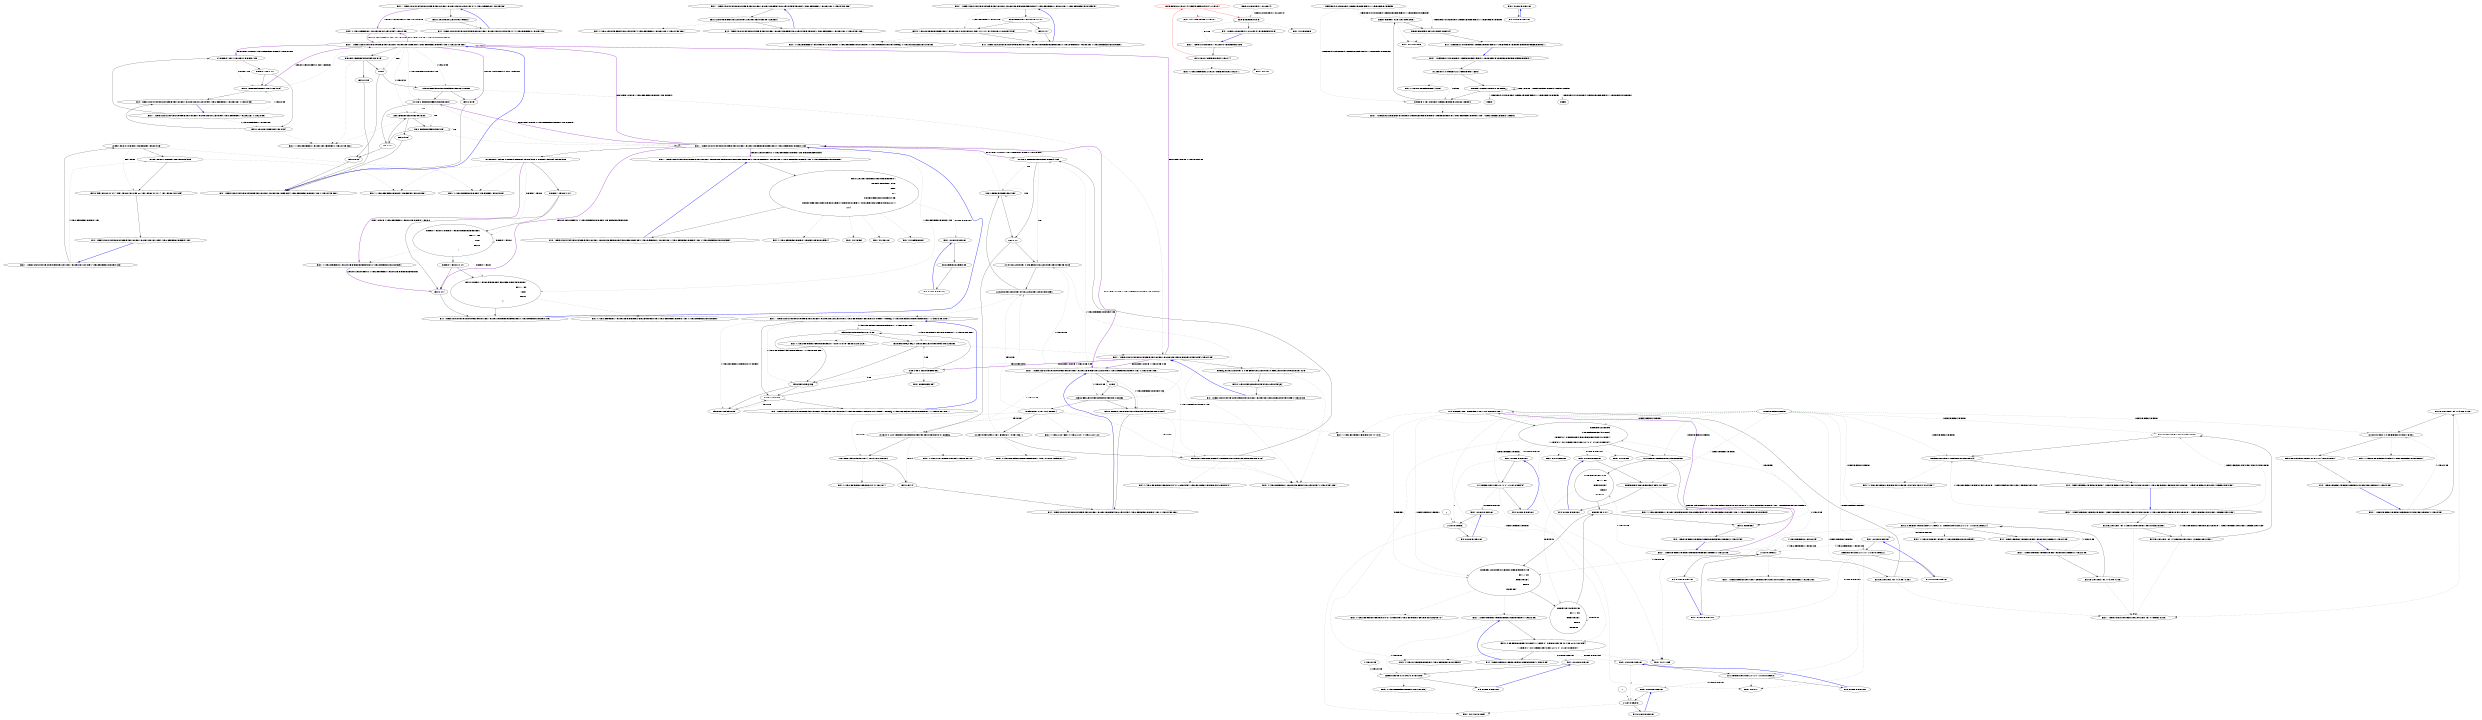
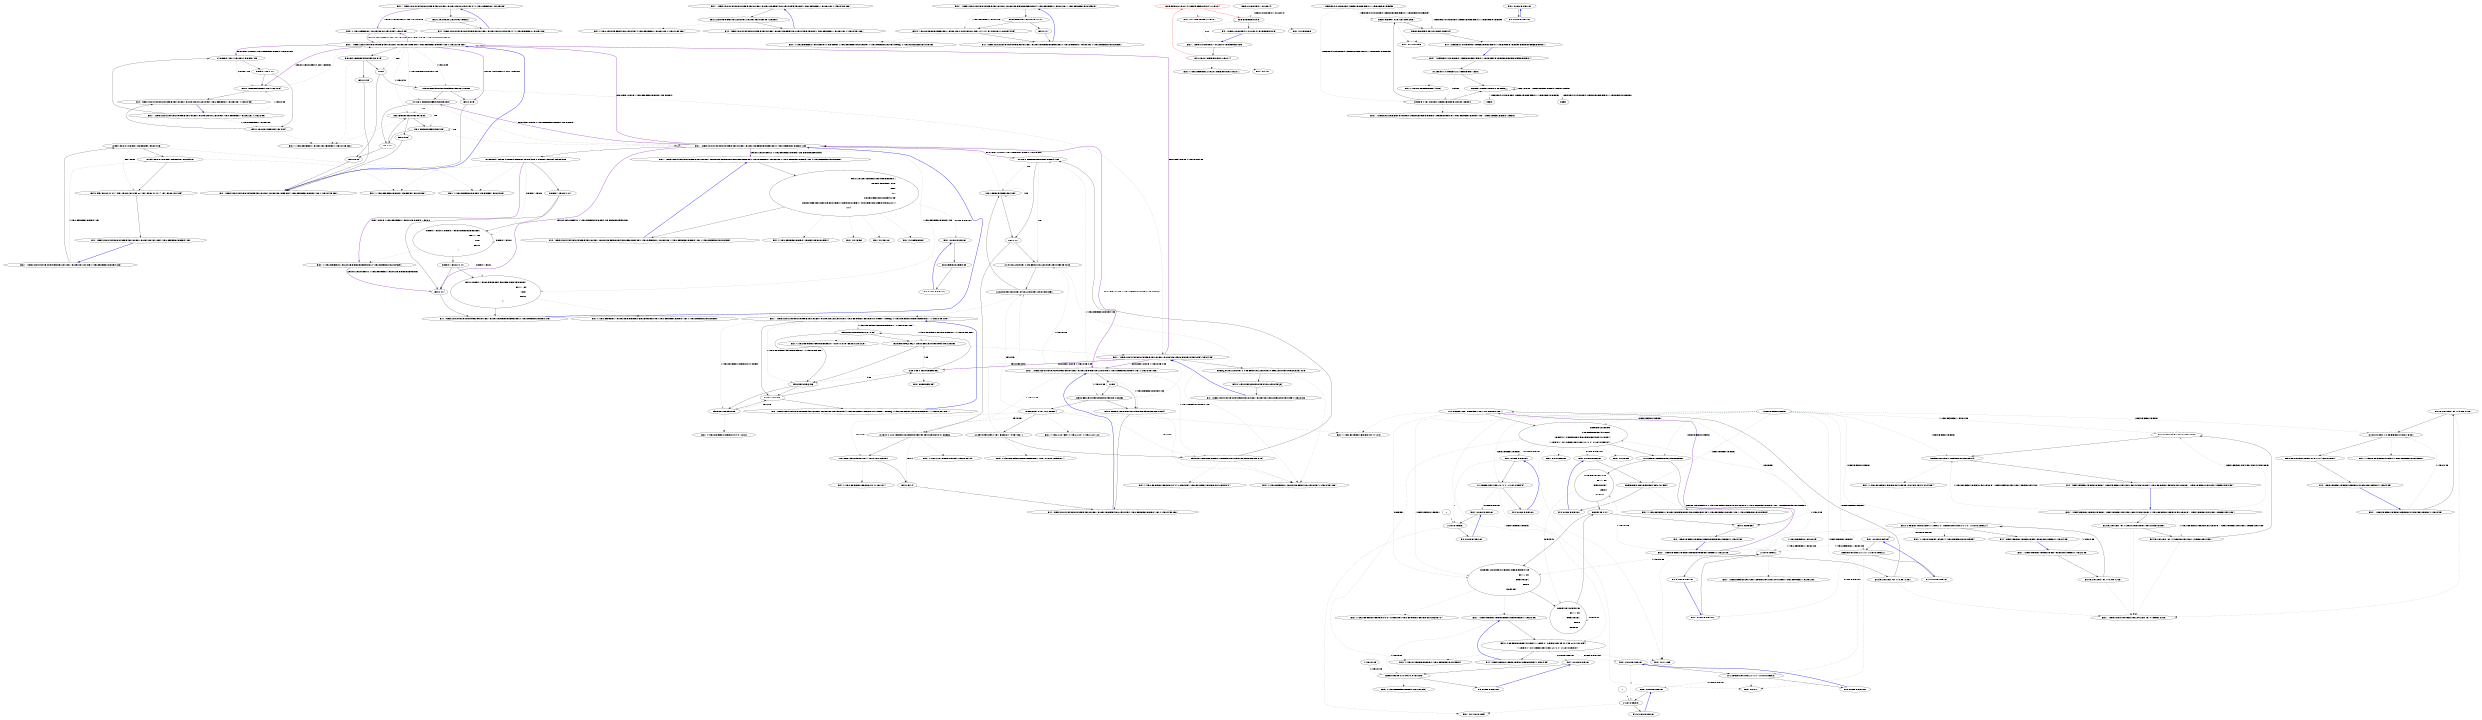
edge "Entry Ninject.Android.Tests.MainActivity.OnCreate(Bundle)" -> "base.OnCreate(bundle)": label "Bundle" -> "Type"
edge "PropertyInjector injector = delegate { }" -> "directive = new PropertyInjectionDirective(method, injector)": reversed
node "var setMethod = propertyInfo.Attribute(true)": label "var setMethod = propertyInfo.Attribute(true)" -> "var setMethod = propertyInfo.GetSetMethod(true)"
edge "Ninject.Selection.Selector" -> "ConstructorScorer = constructorScorer": label "Ninject.Selection.Selector" -> "System.Reflection.MethodInfo"
node "Entry System.Collections.Generic.List<T>.Add(T)": added
